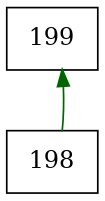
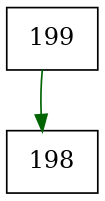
edge "198" -> "199": reversed
